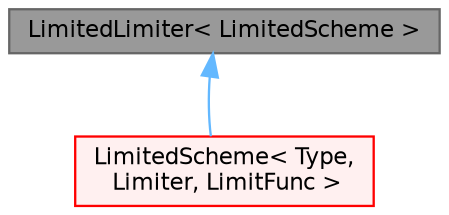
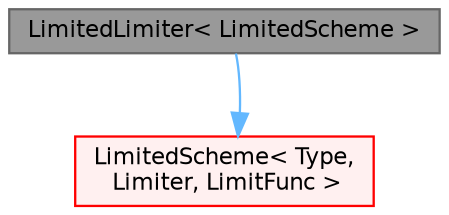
edge "LimitedScheme< Type, Limiter, LimitFunc >" -> "LimitedLimiter< LimitedScheme >": reversed
